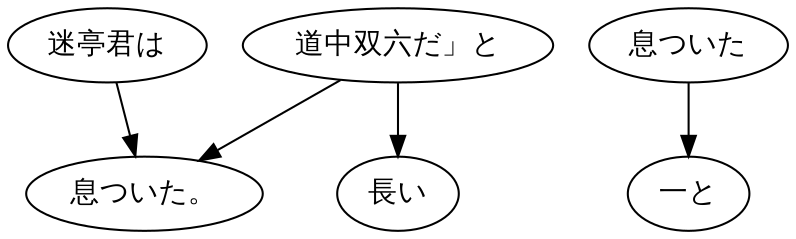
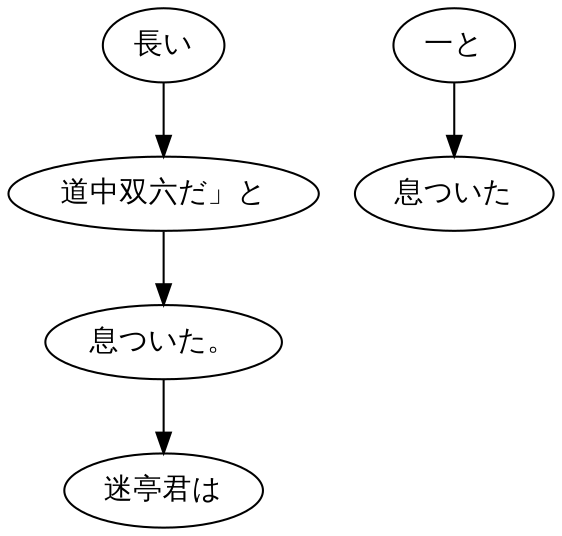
edge "迷亭君は" -> "息ついた。": reversed
edge "道中双六だ」と" -> "長い": reversed
edge "息ついた" -> "一と": reversed
